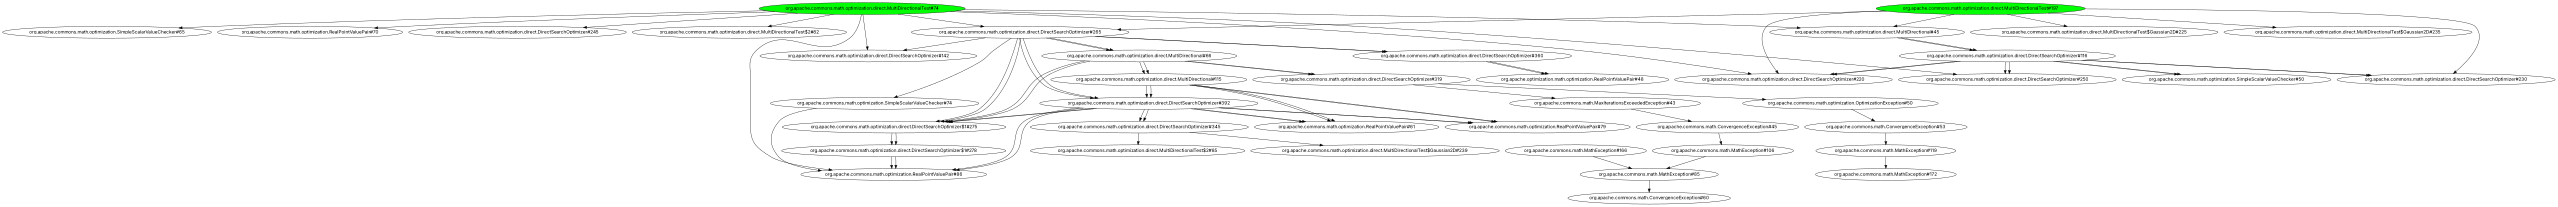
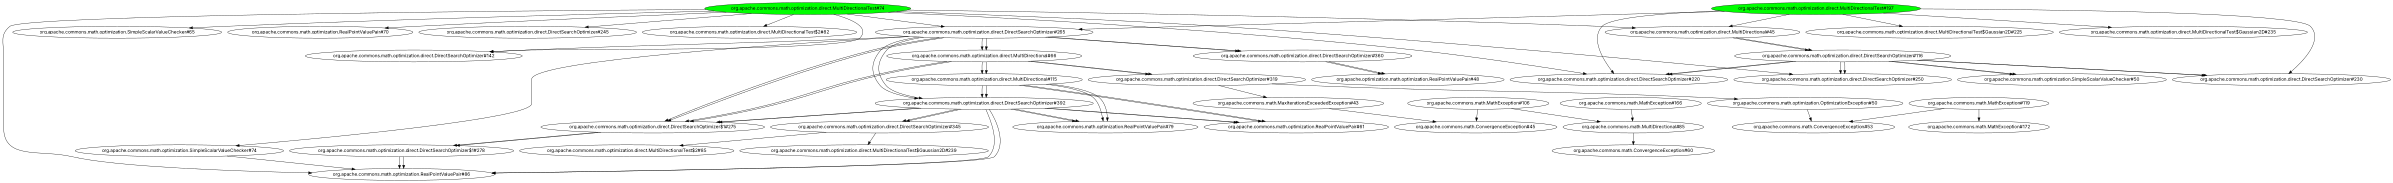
edge "org.apache.commons.math.ConvergenceException#45" -> "org.apache.commons.math.MathException#106": reversed
edge "org.apache.commons.math.ConvergenceException#53" -> "org.apache.commons.math.MathException#119": reversed
node "org.apache.commons.math.MathException#85": label "org.apache.commons.math.MathException#85" -> "org.apache.commons.math.MultiDirectional#85"
